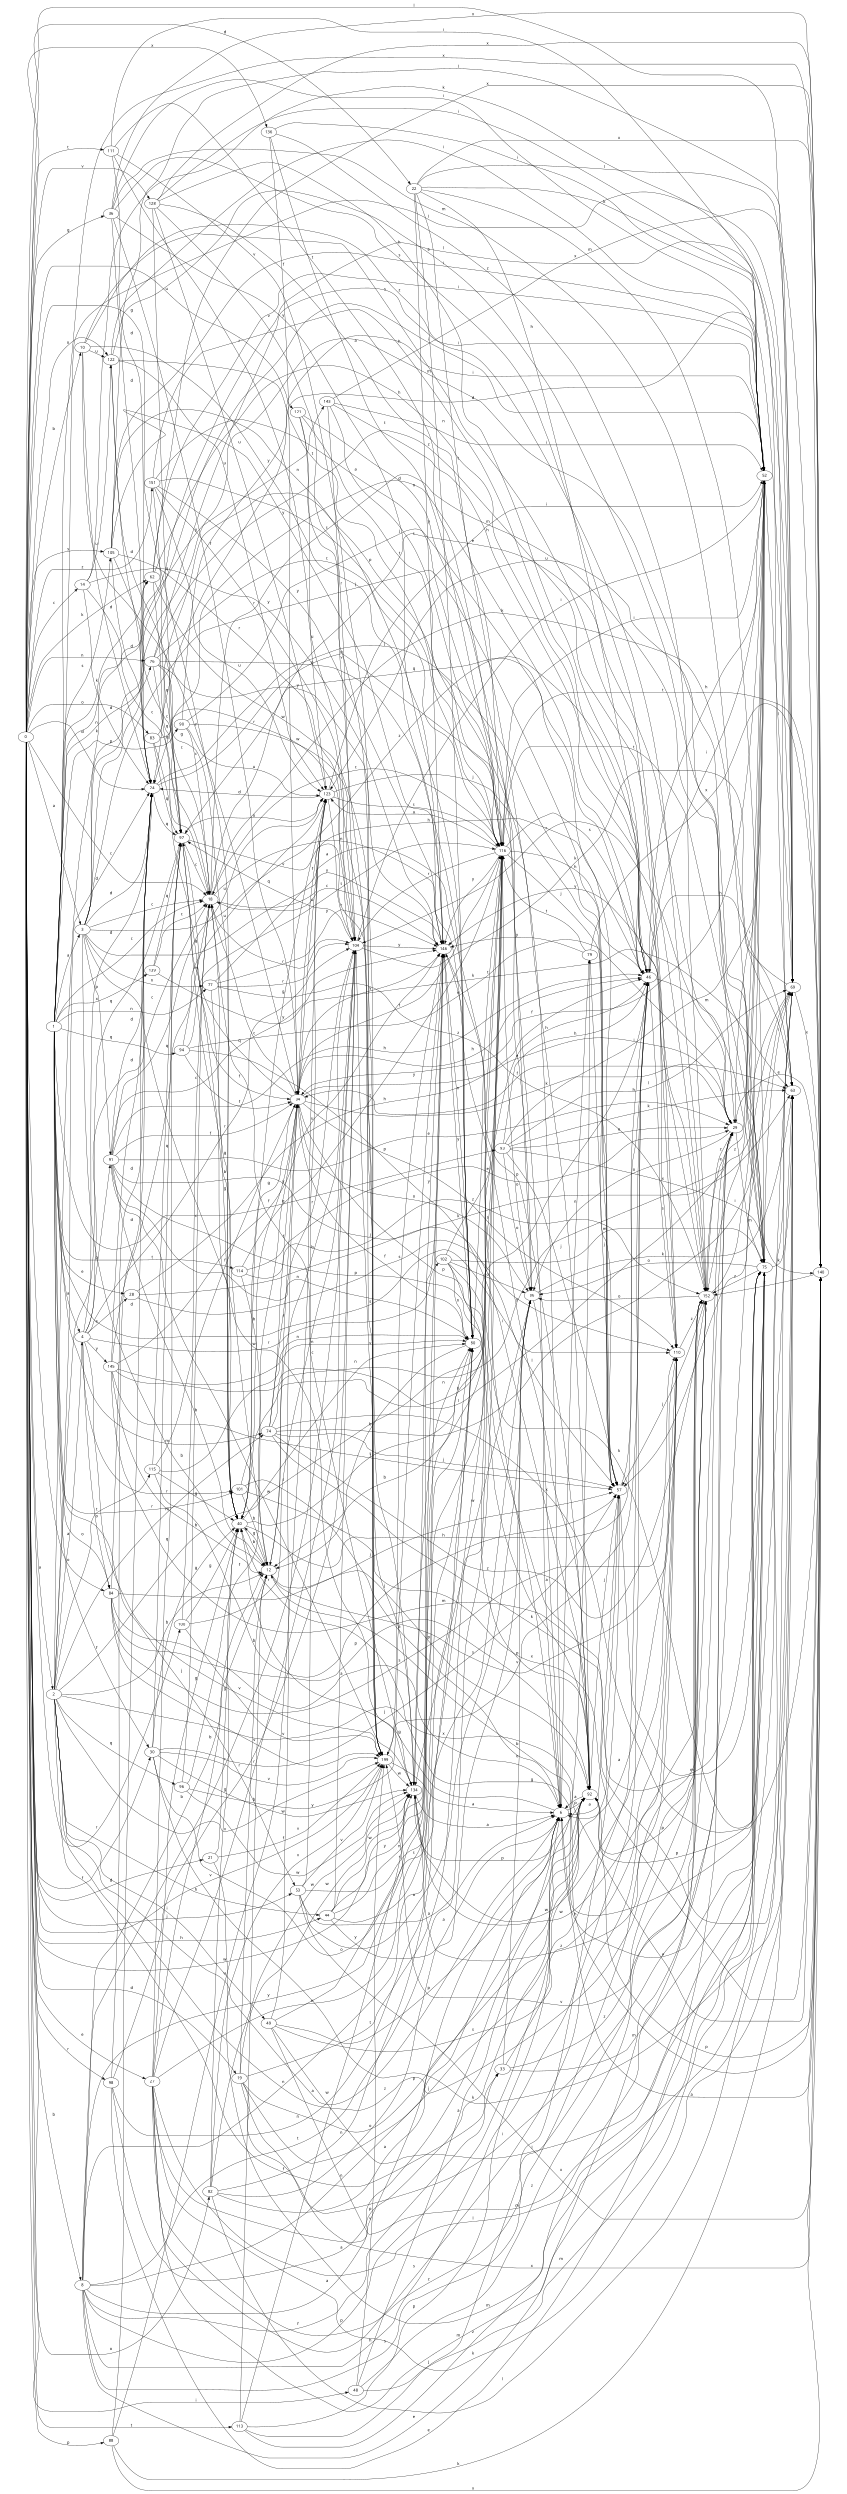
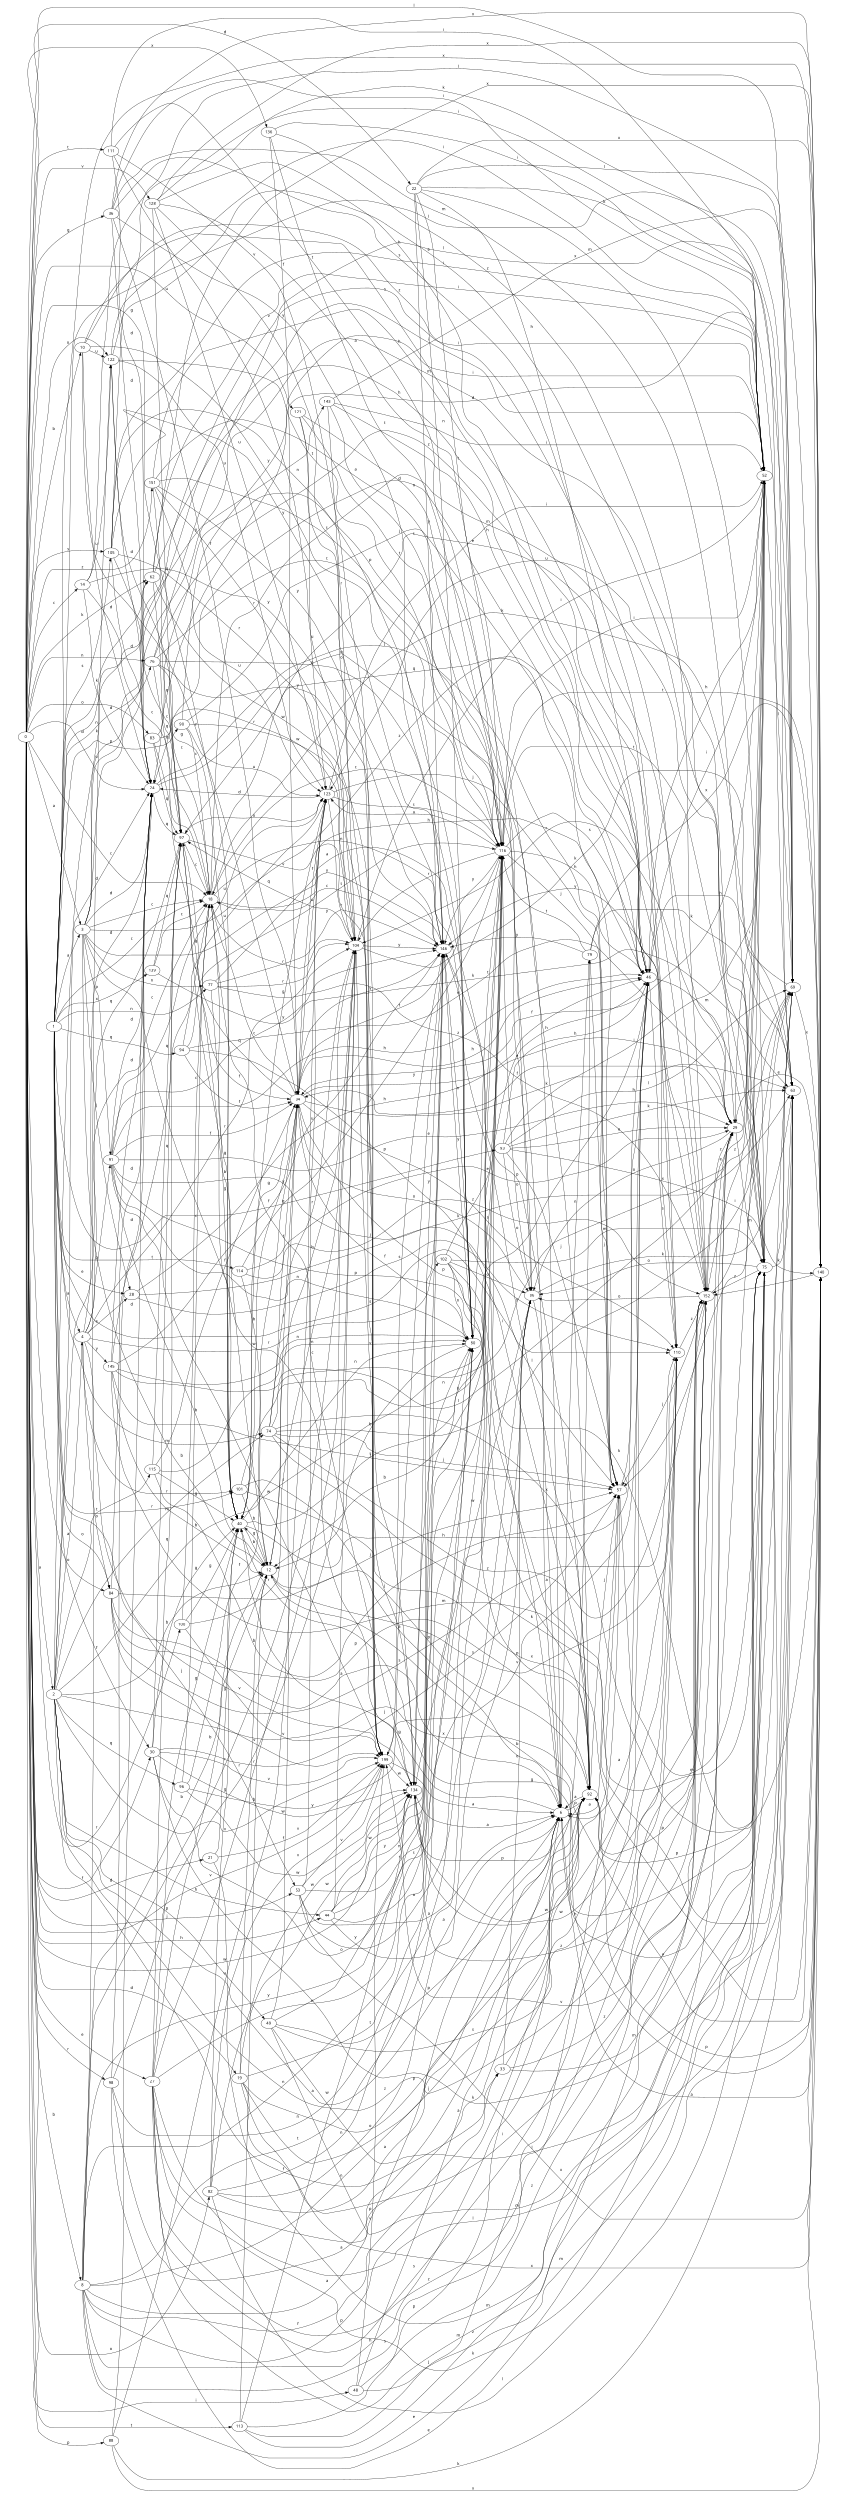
edge "121" -> "199": label "v" -> "o"
edge "3" -> "57": now "3" -> "28"
edge "79" -> "63": added, label "k"
edge "94" -> "18": label "m" -> "c"
edge "8" -> "122": added, label "u"
edge "2" -> "49": label "i" -> "p"
